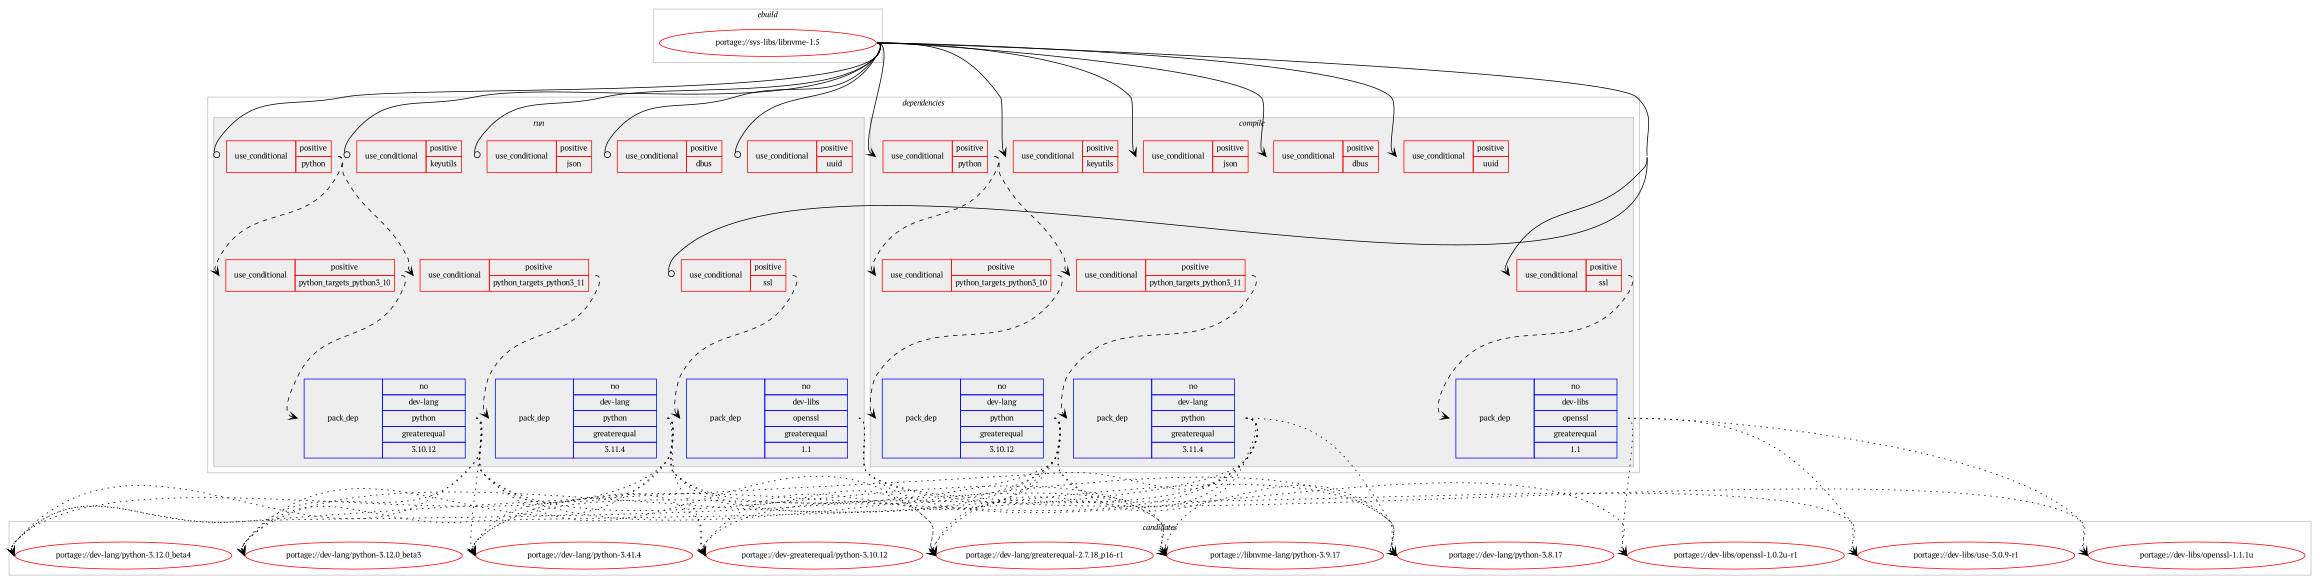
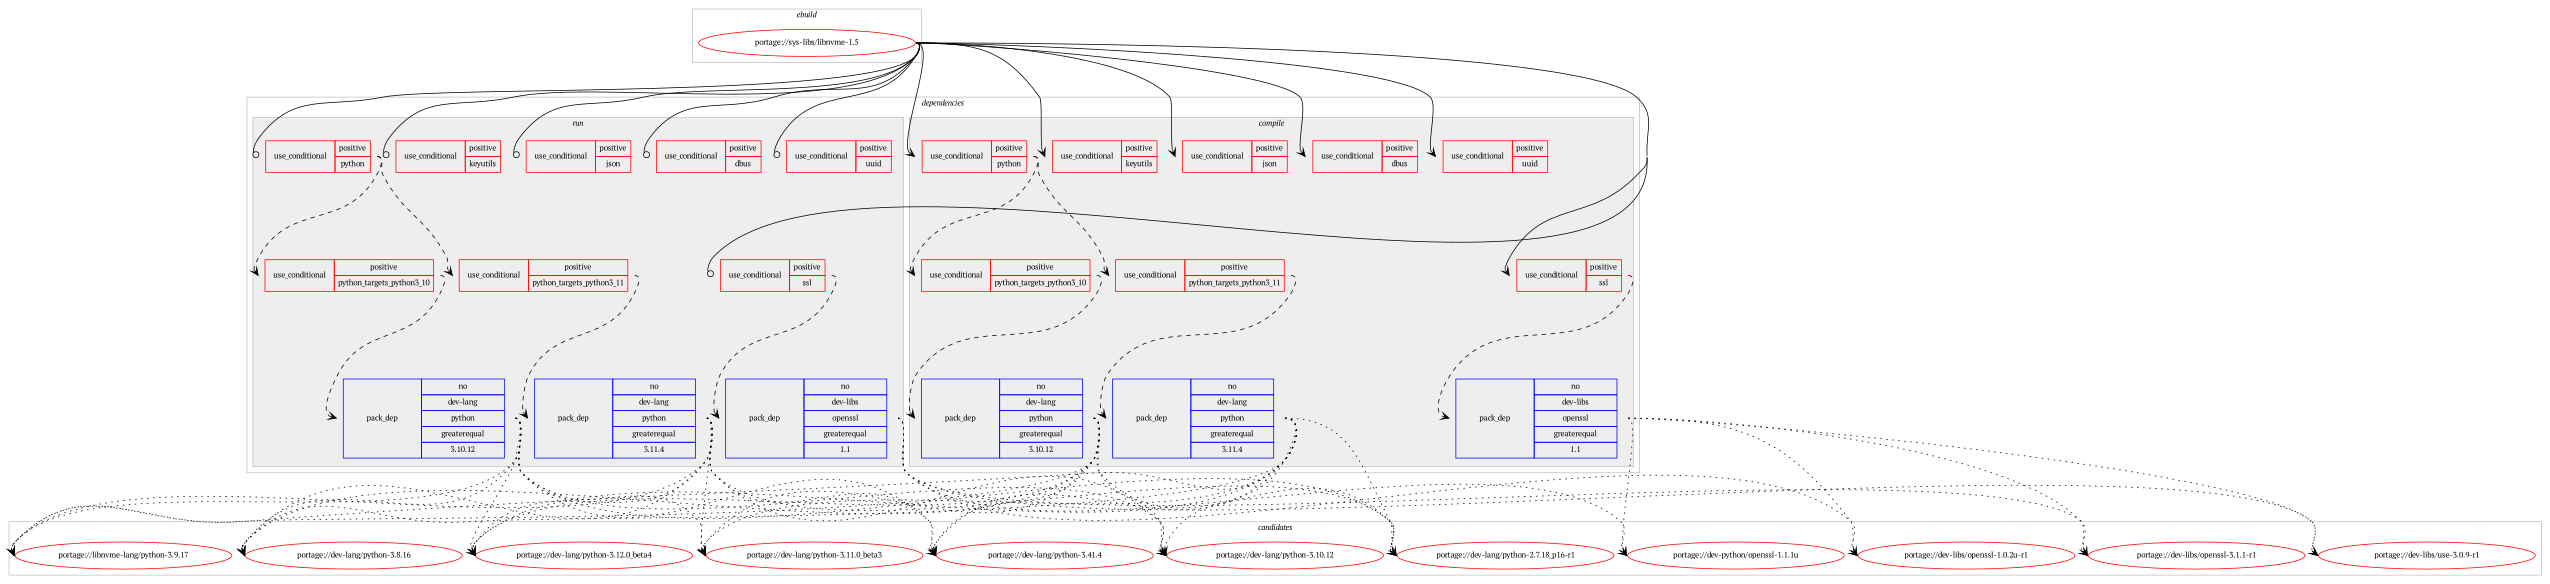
node "portage://dev-lang/python-3.12.0_beta3": label "portage://dev-lang/python-3.12.0_beta3" -> "portage://dev-lang/python-3.11.0_beta3"
node "portage://dev-greaterequal/python-3.10.12": label "portage://dev-greaterequal/python-3.10.12" -> "portage://dev-lang/python-3.10.12"
node "portage://dev-lang/greaterequal-2.7.18_p16-r1": label "portage://dev-lang/greaterequal-2.7.18_p16-r1" -> "portage://dev-lang/python-2.7.18_p16-r1"
node "portage://dev-lang/python-3.8.17": label "portage://dev-lang/python-3.8.17" -> "portage://dev-lang/python-3.8.16"
node "portage://dev-libs/openssl-3.1.1-r1": added
node "portage://dev-libs/openssl-1.1.1u": label "portage://dev-libs/openssl-1.1.1u" -> "portage://dev-python/openssl-1.1.1u"
